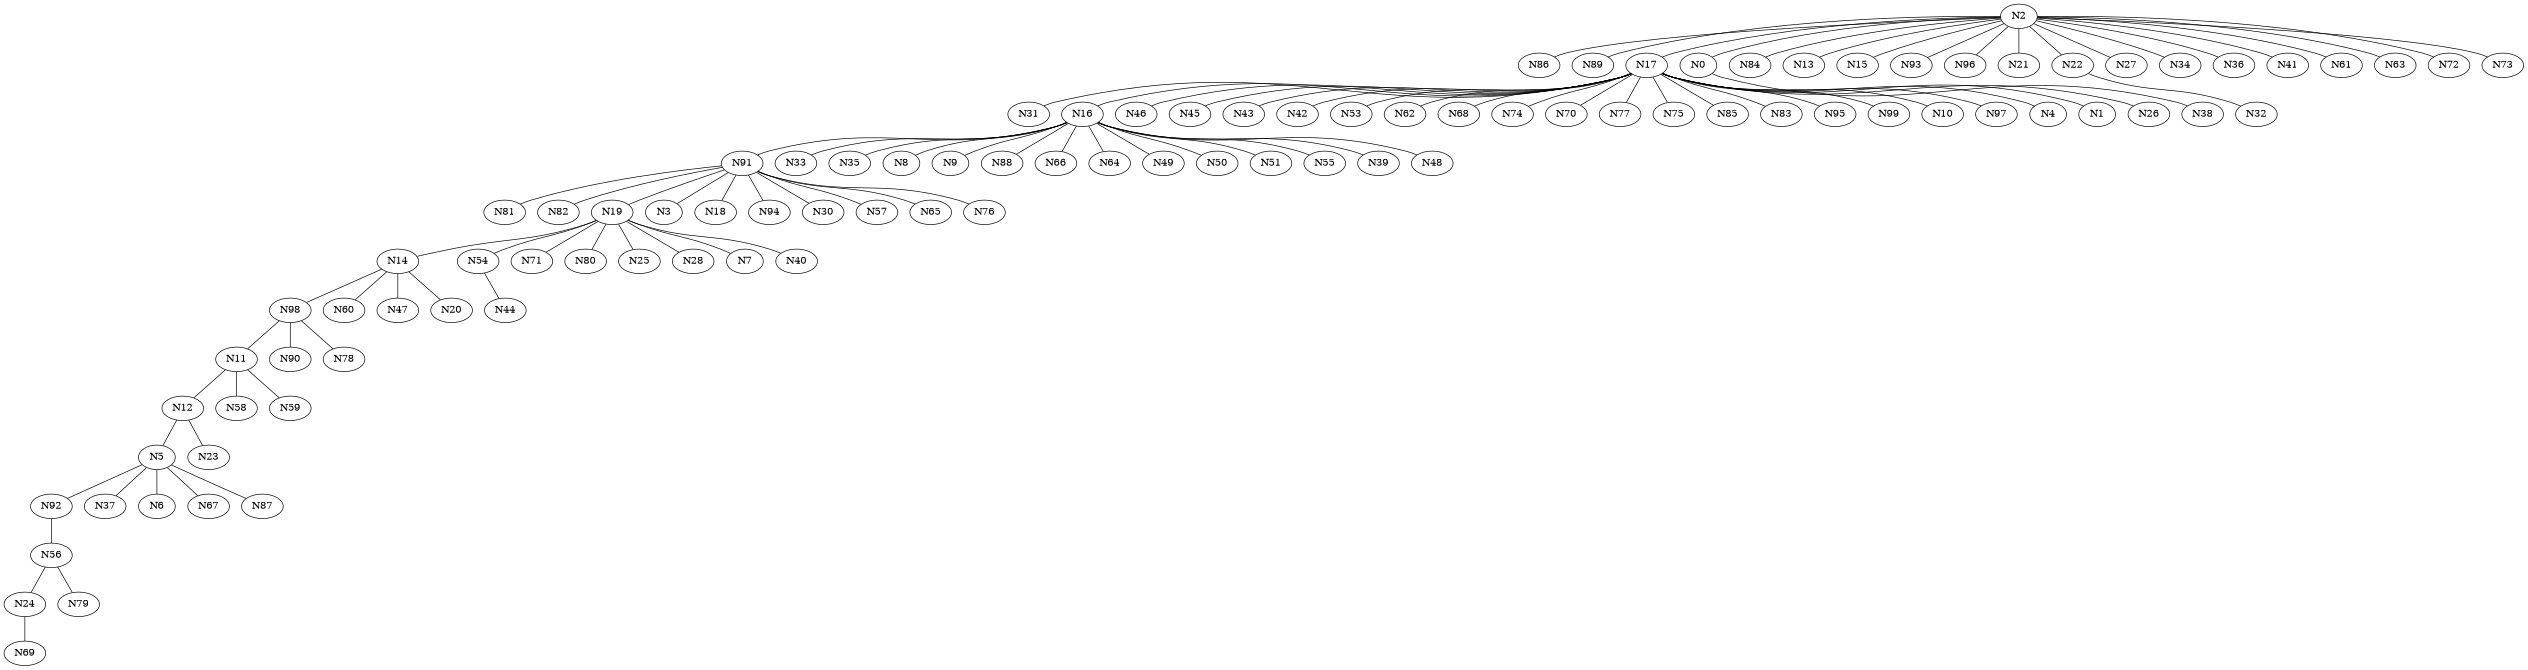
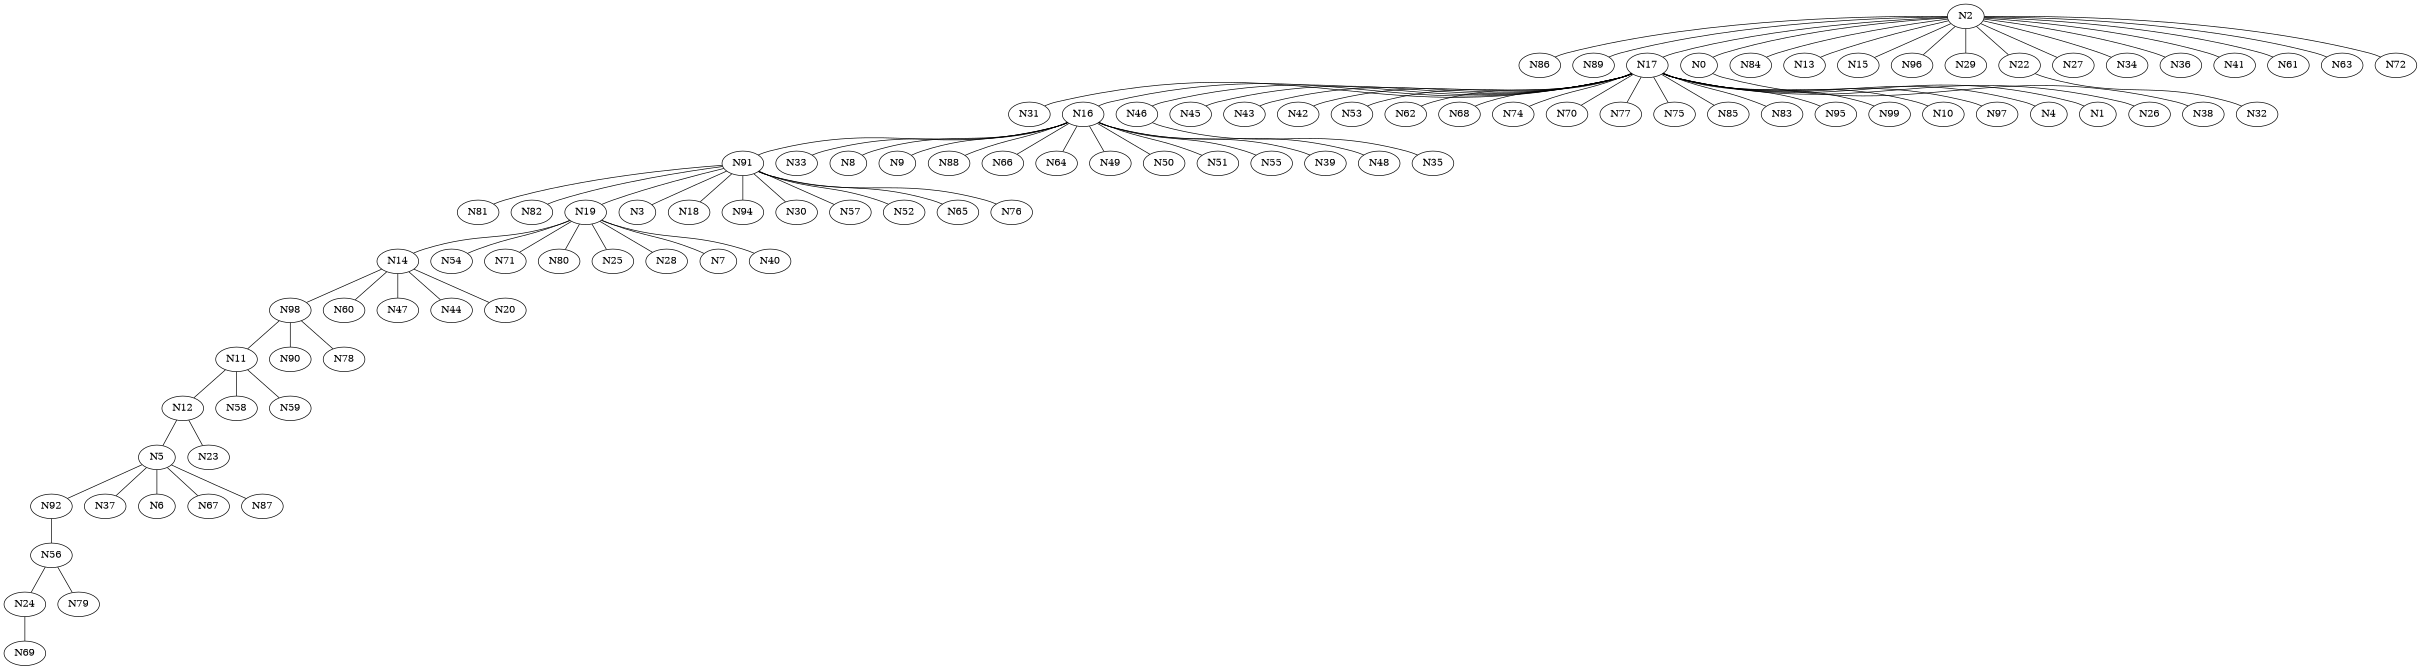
node "N93": removed
node "N21": label "N21" -> "N29"
node "N73": removed
edge "N16" -- "N35": now "N46" -- "N35"
node "N52": added
edge "N54" -- "N44": now "N14" -- "N44"
